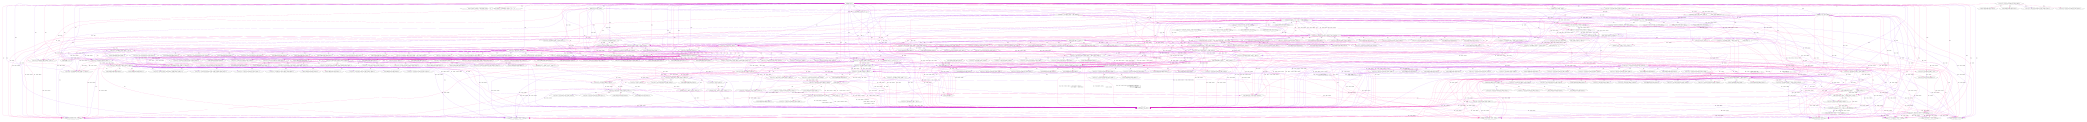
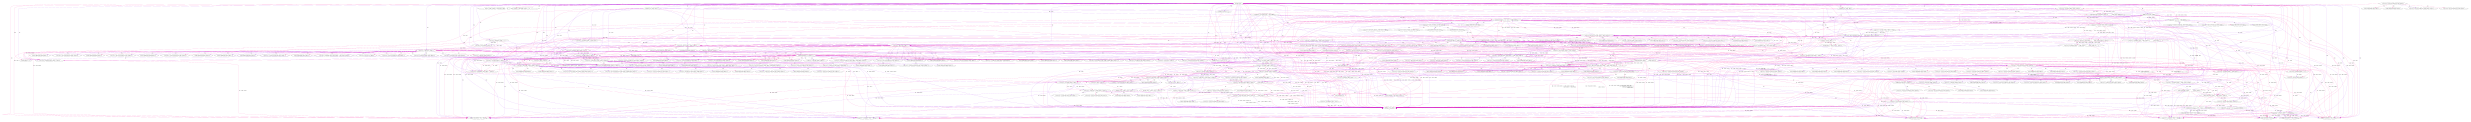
edge "(IDENTIFIER,VAR13,if (VAR13))" -> "(<operator>.minus,-VAR44)": label "DDG: VAR6" -> "CDG: "
edge "(<operator>.equals,VAR31->VAR19 == VAR4->VAR19)" -> "(<operator>.indirectFieldAccess,VAR31->VAR17)": now "(<operator>.postIncrement,VAR31->VAR25++)" -> "(<operator>.indirectFieldAccess,VAR31->VAR17)"
